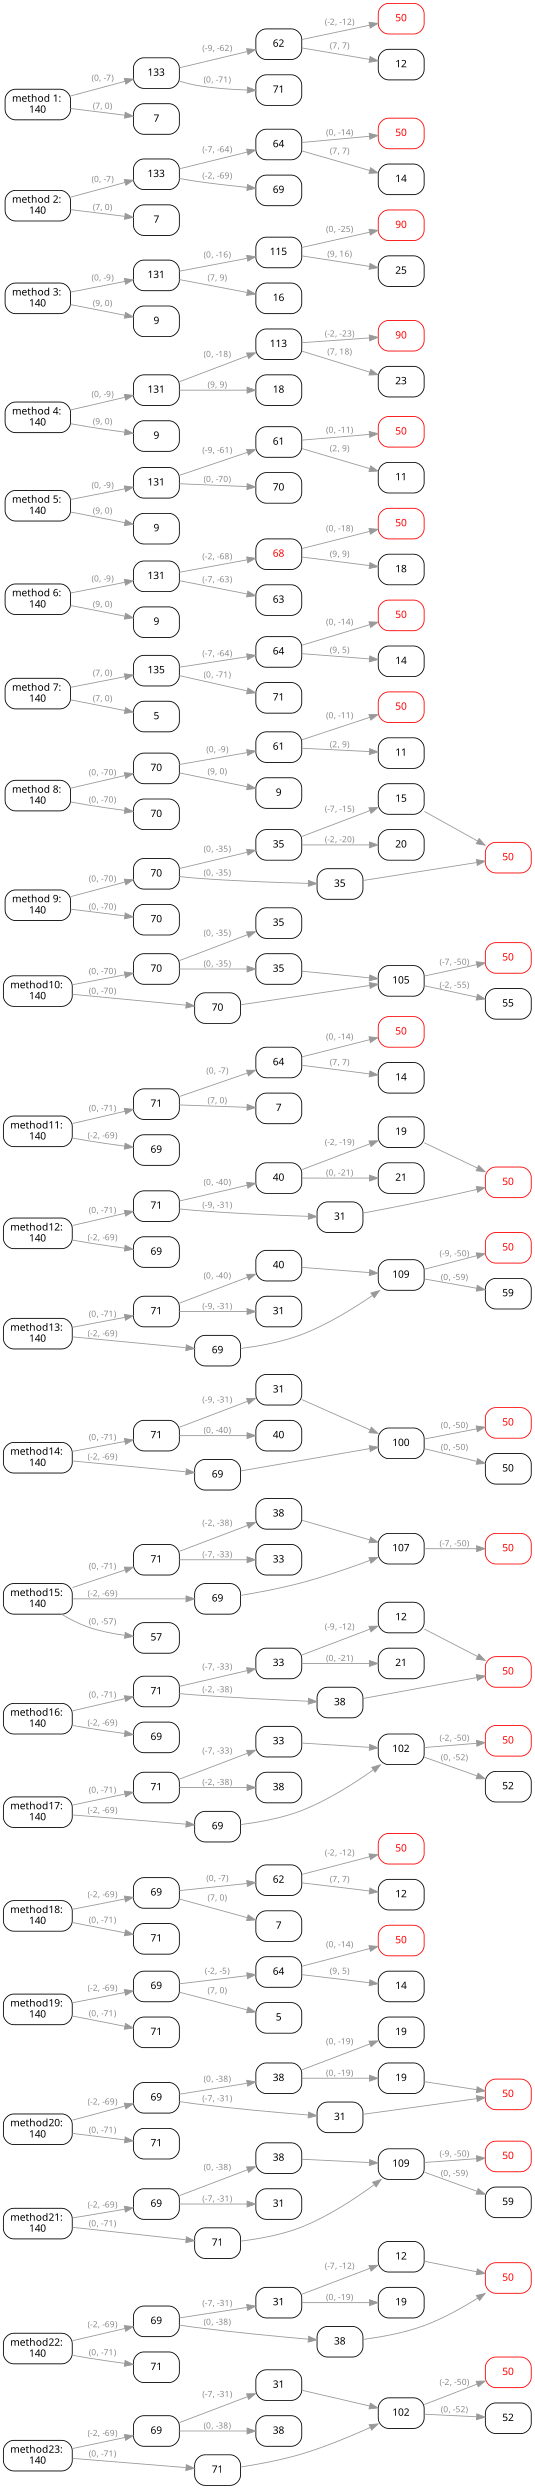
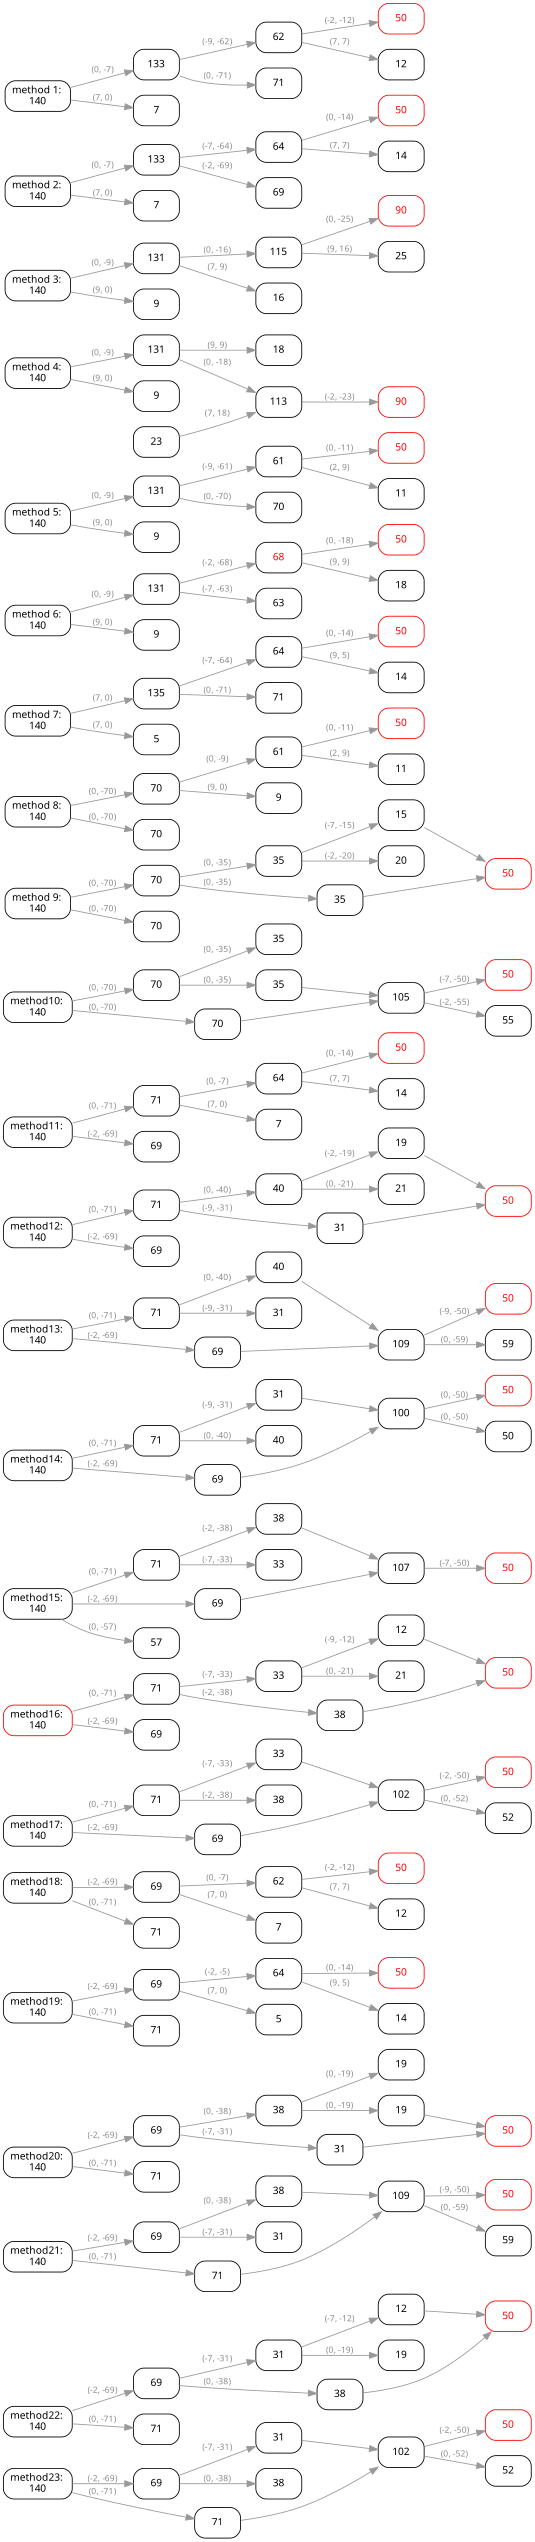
edge "113" -> "23": reversed
node "method16: 140": color black -> red
